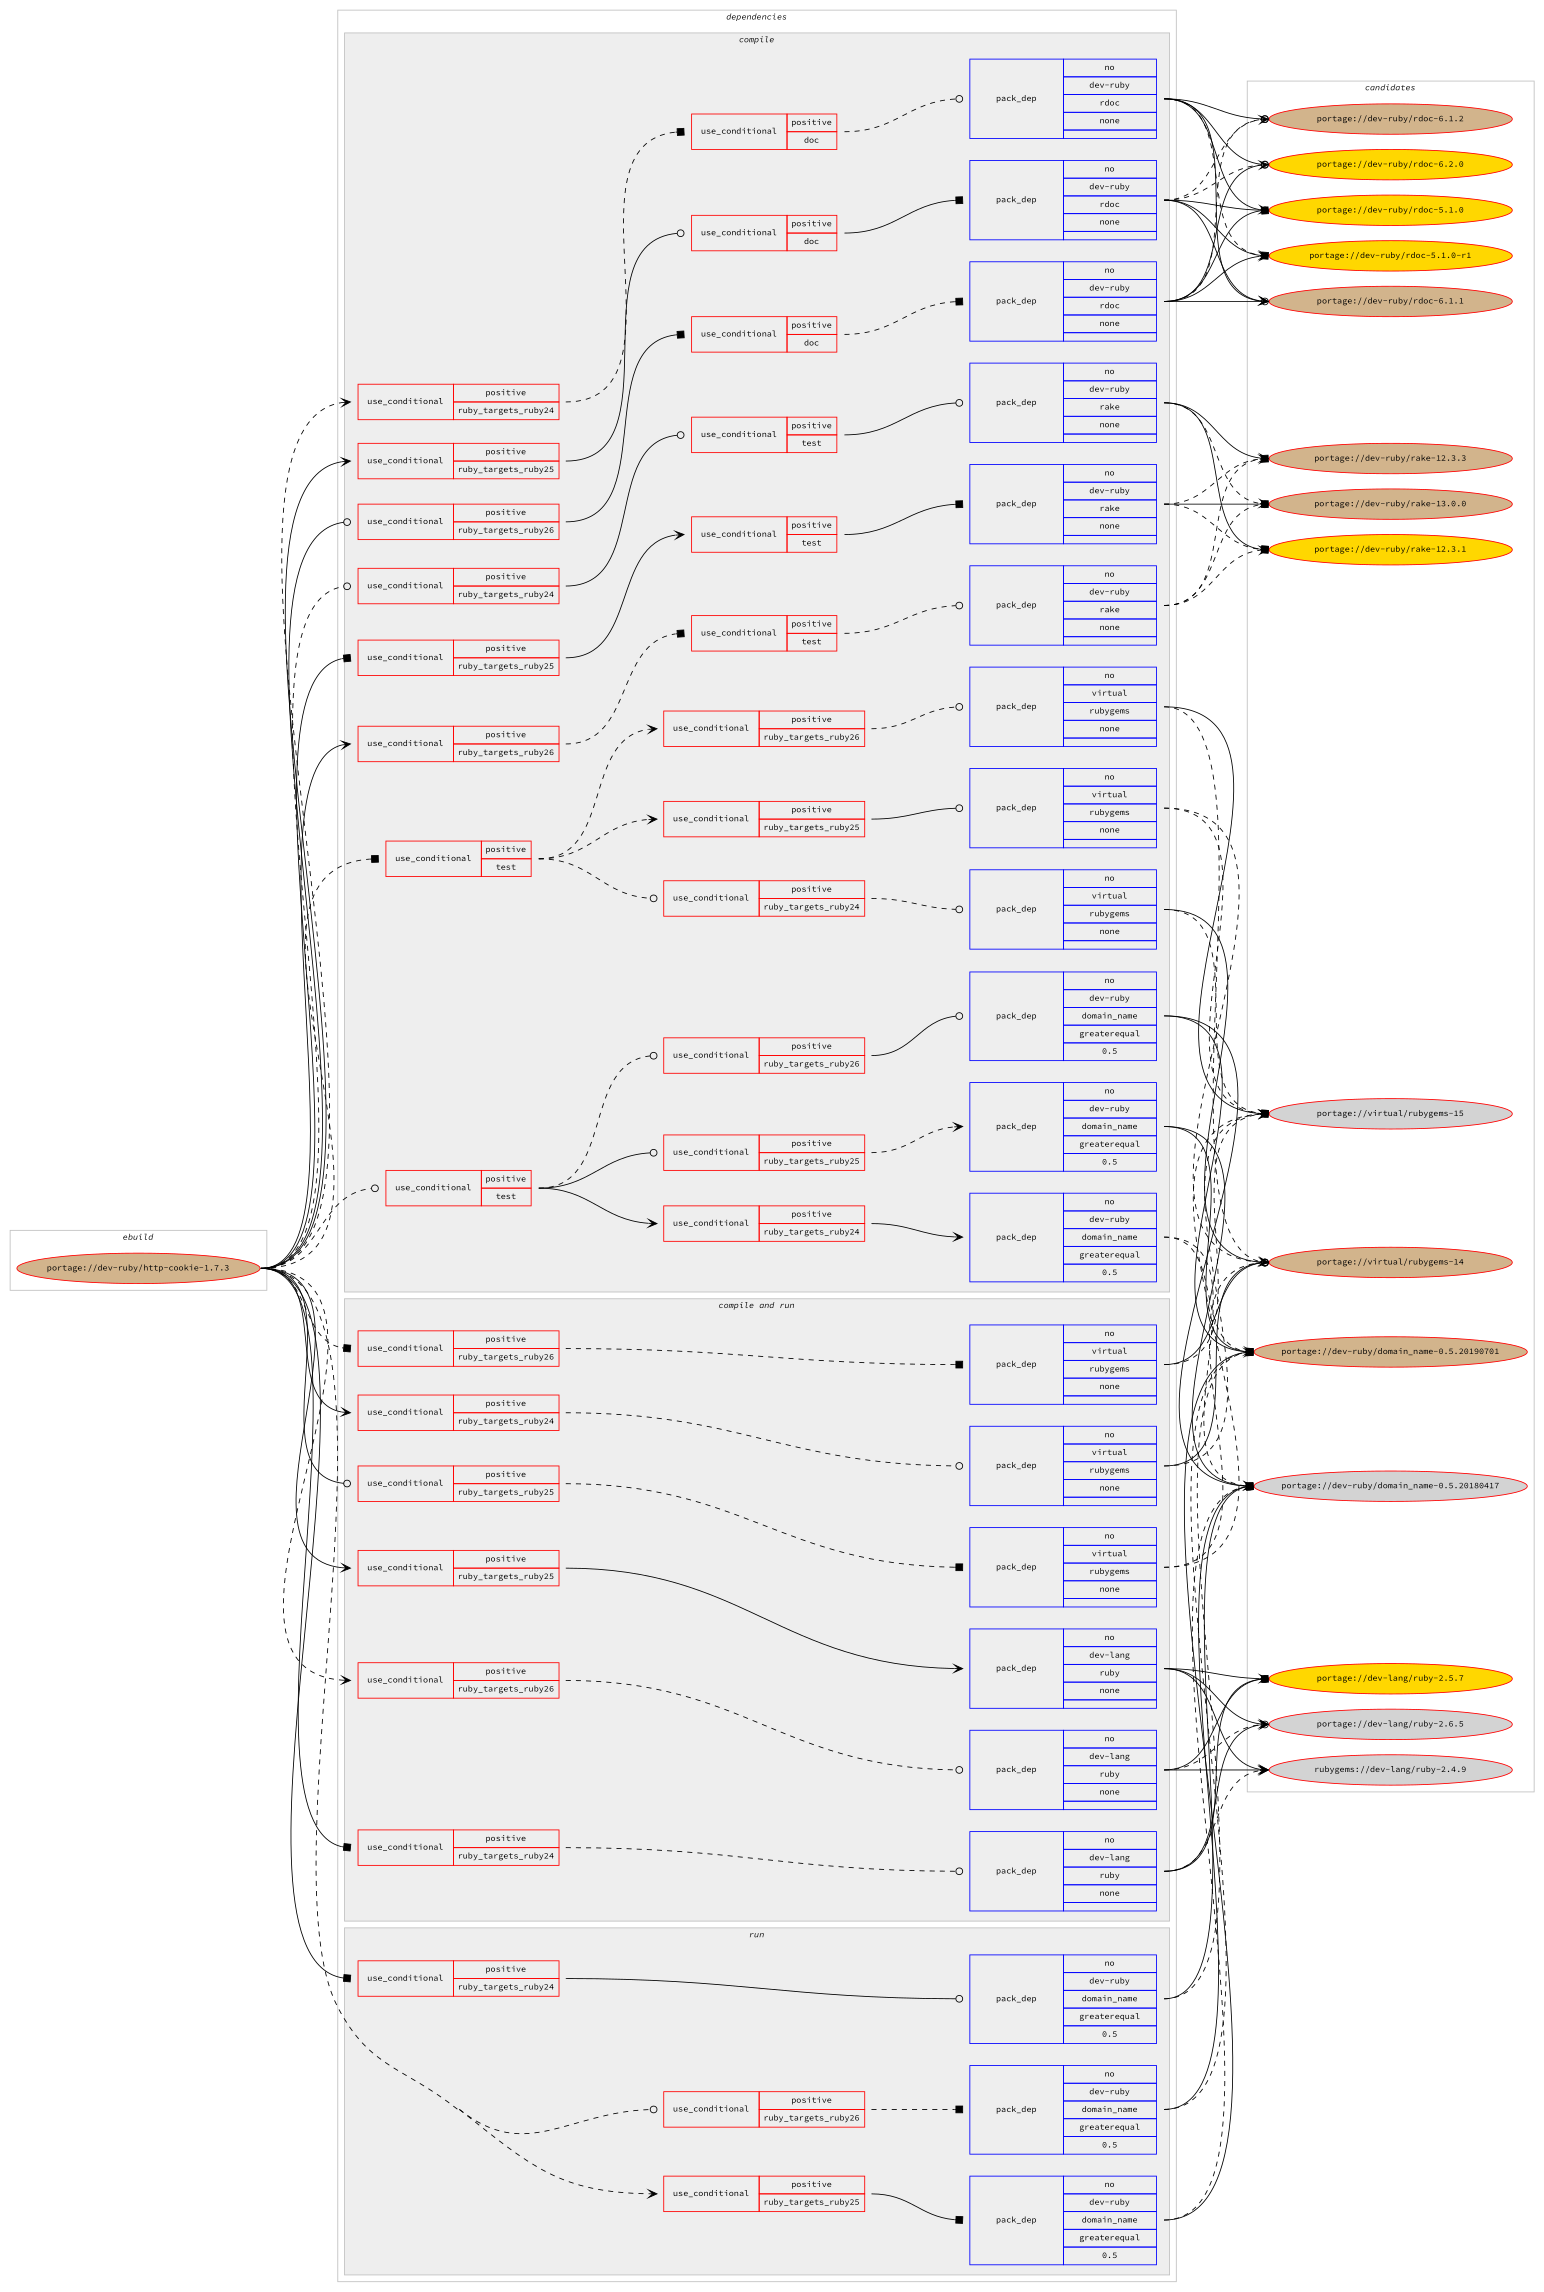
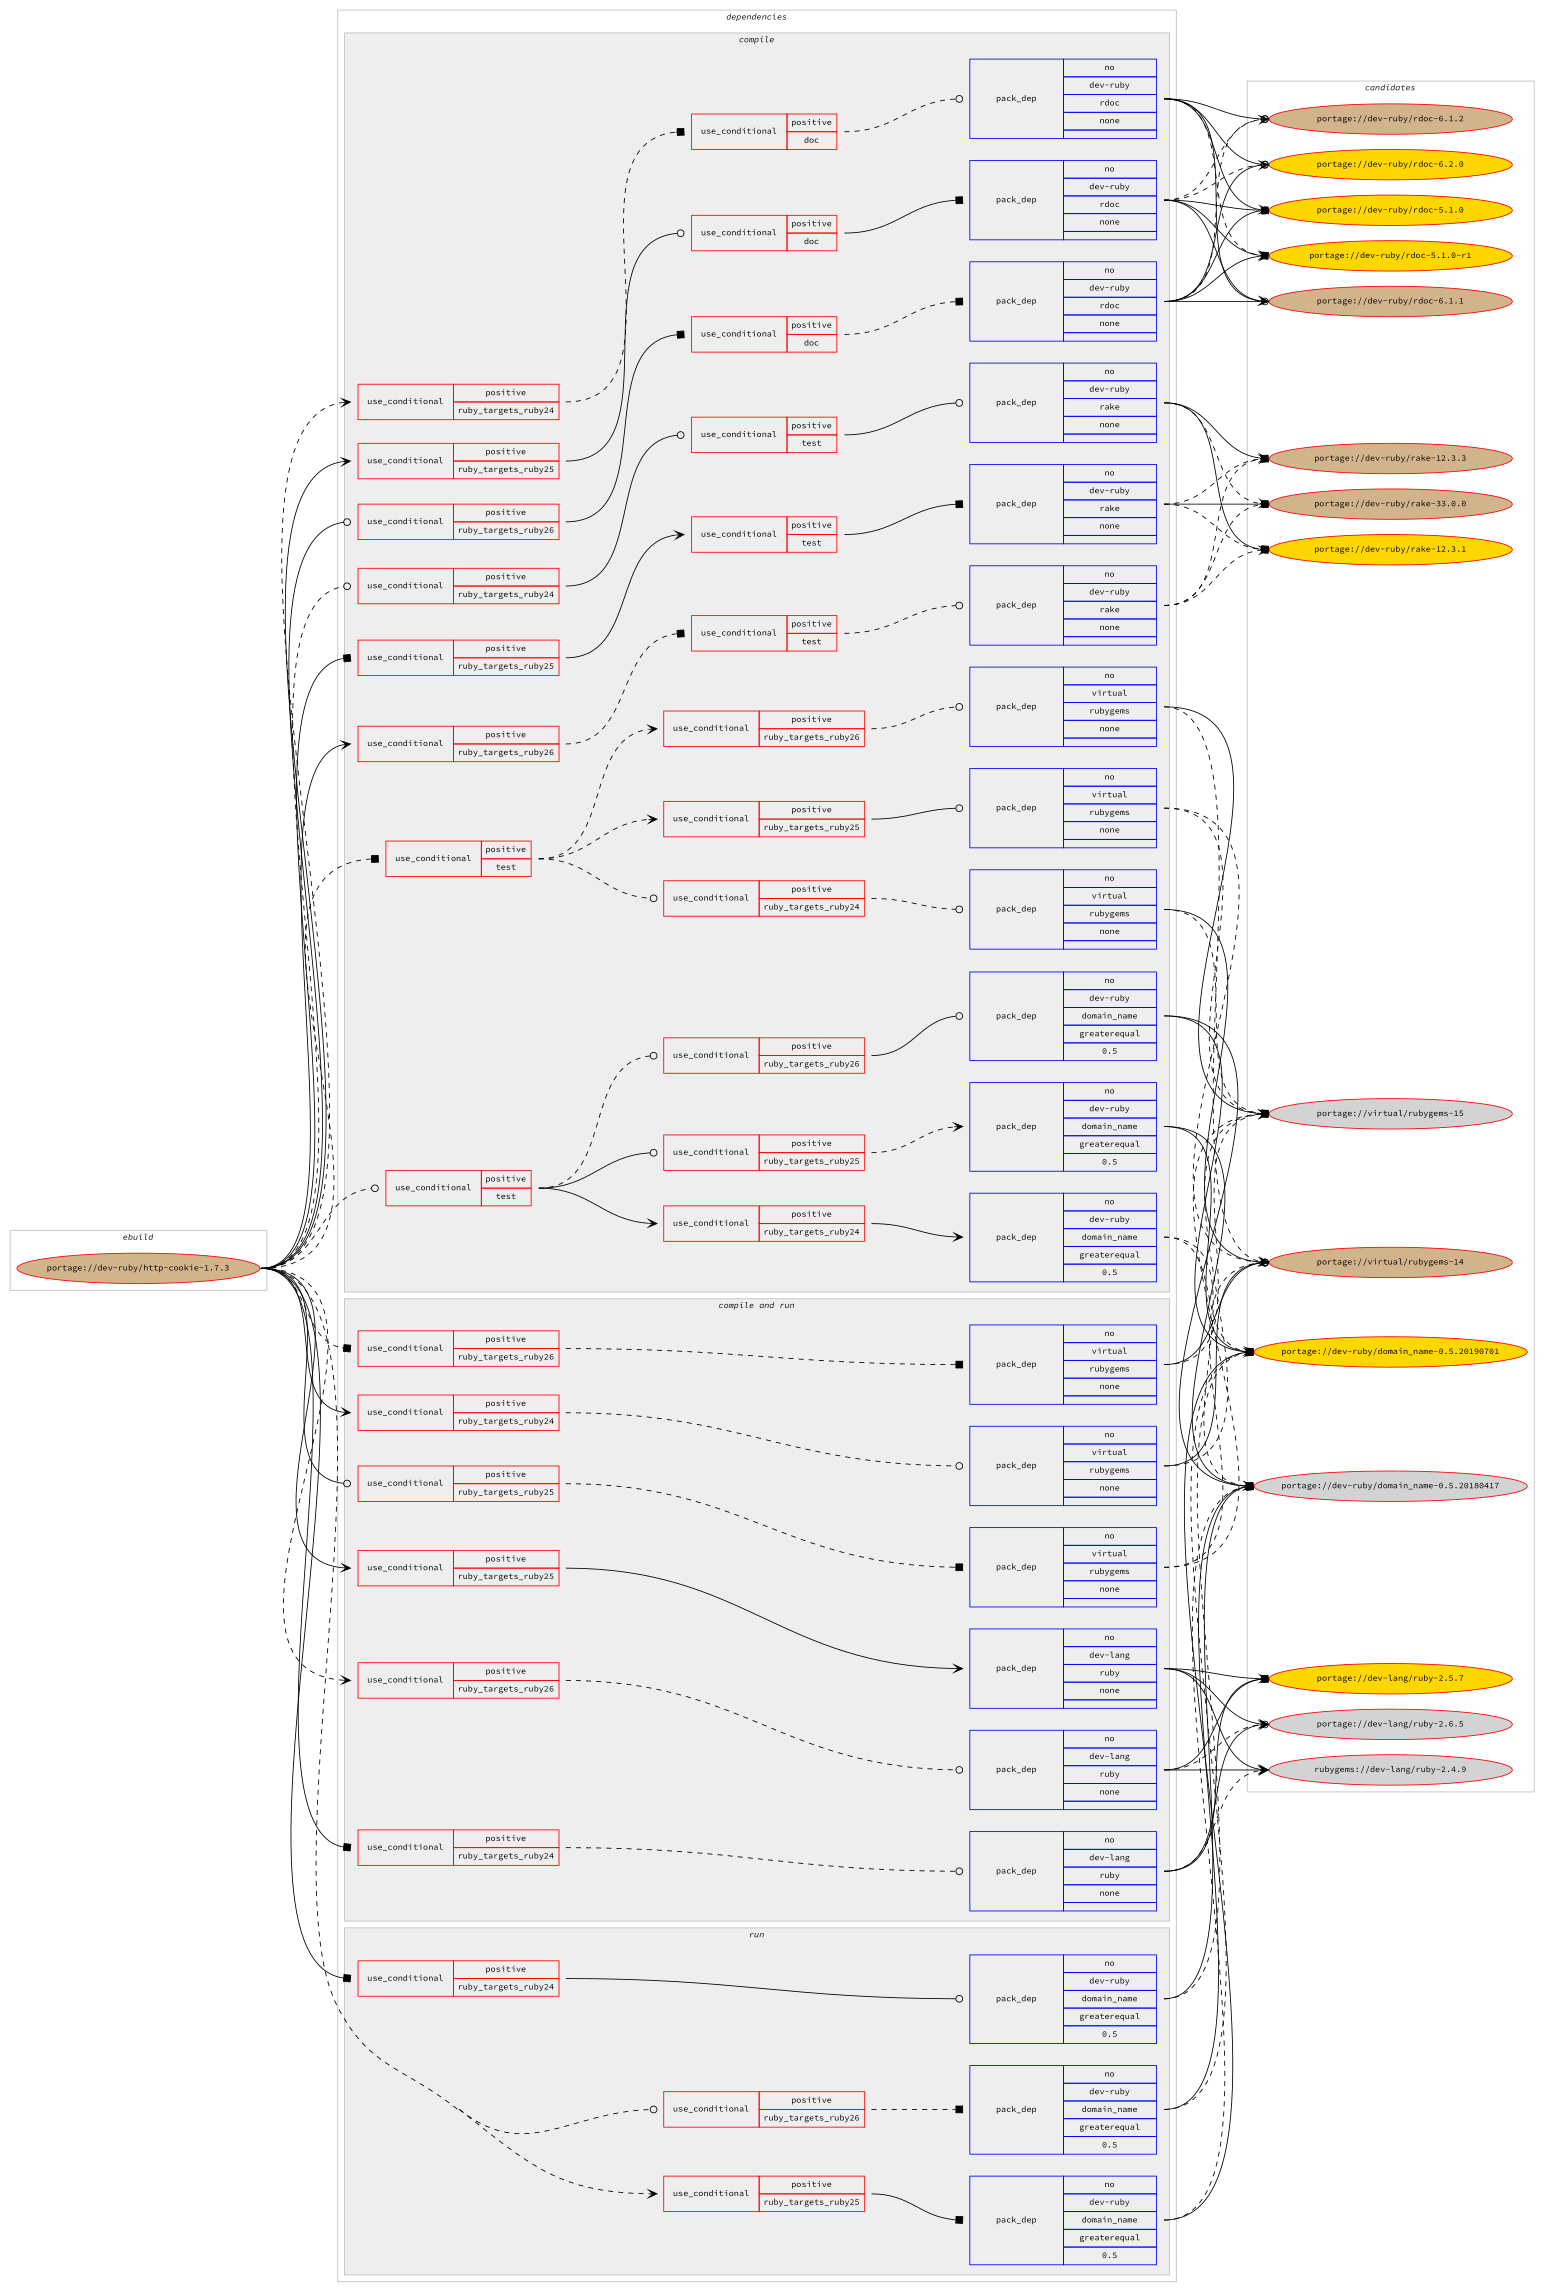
node "portage://dev-ruby/rake-13.0.0": label "portage://dev-ruby/rake-13.0.0" -> "portage://dev-ruby/rake-33.0.0"
node "portage://dev-ruby/domain_name-0.5.20190701": fillcolor tan -> gold
